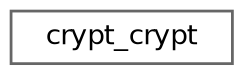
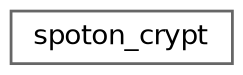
node "crypt_crypt": label "crypt_crypt" -> "spoton_crypt"
